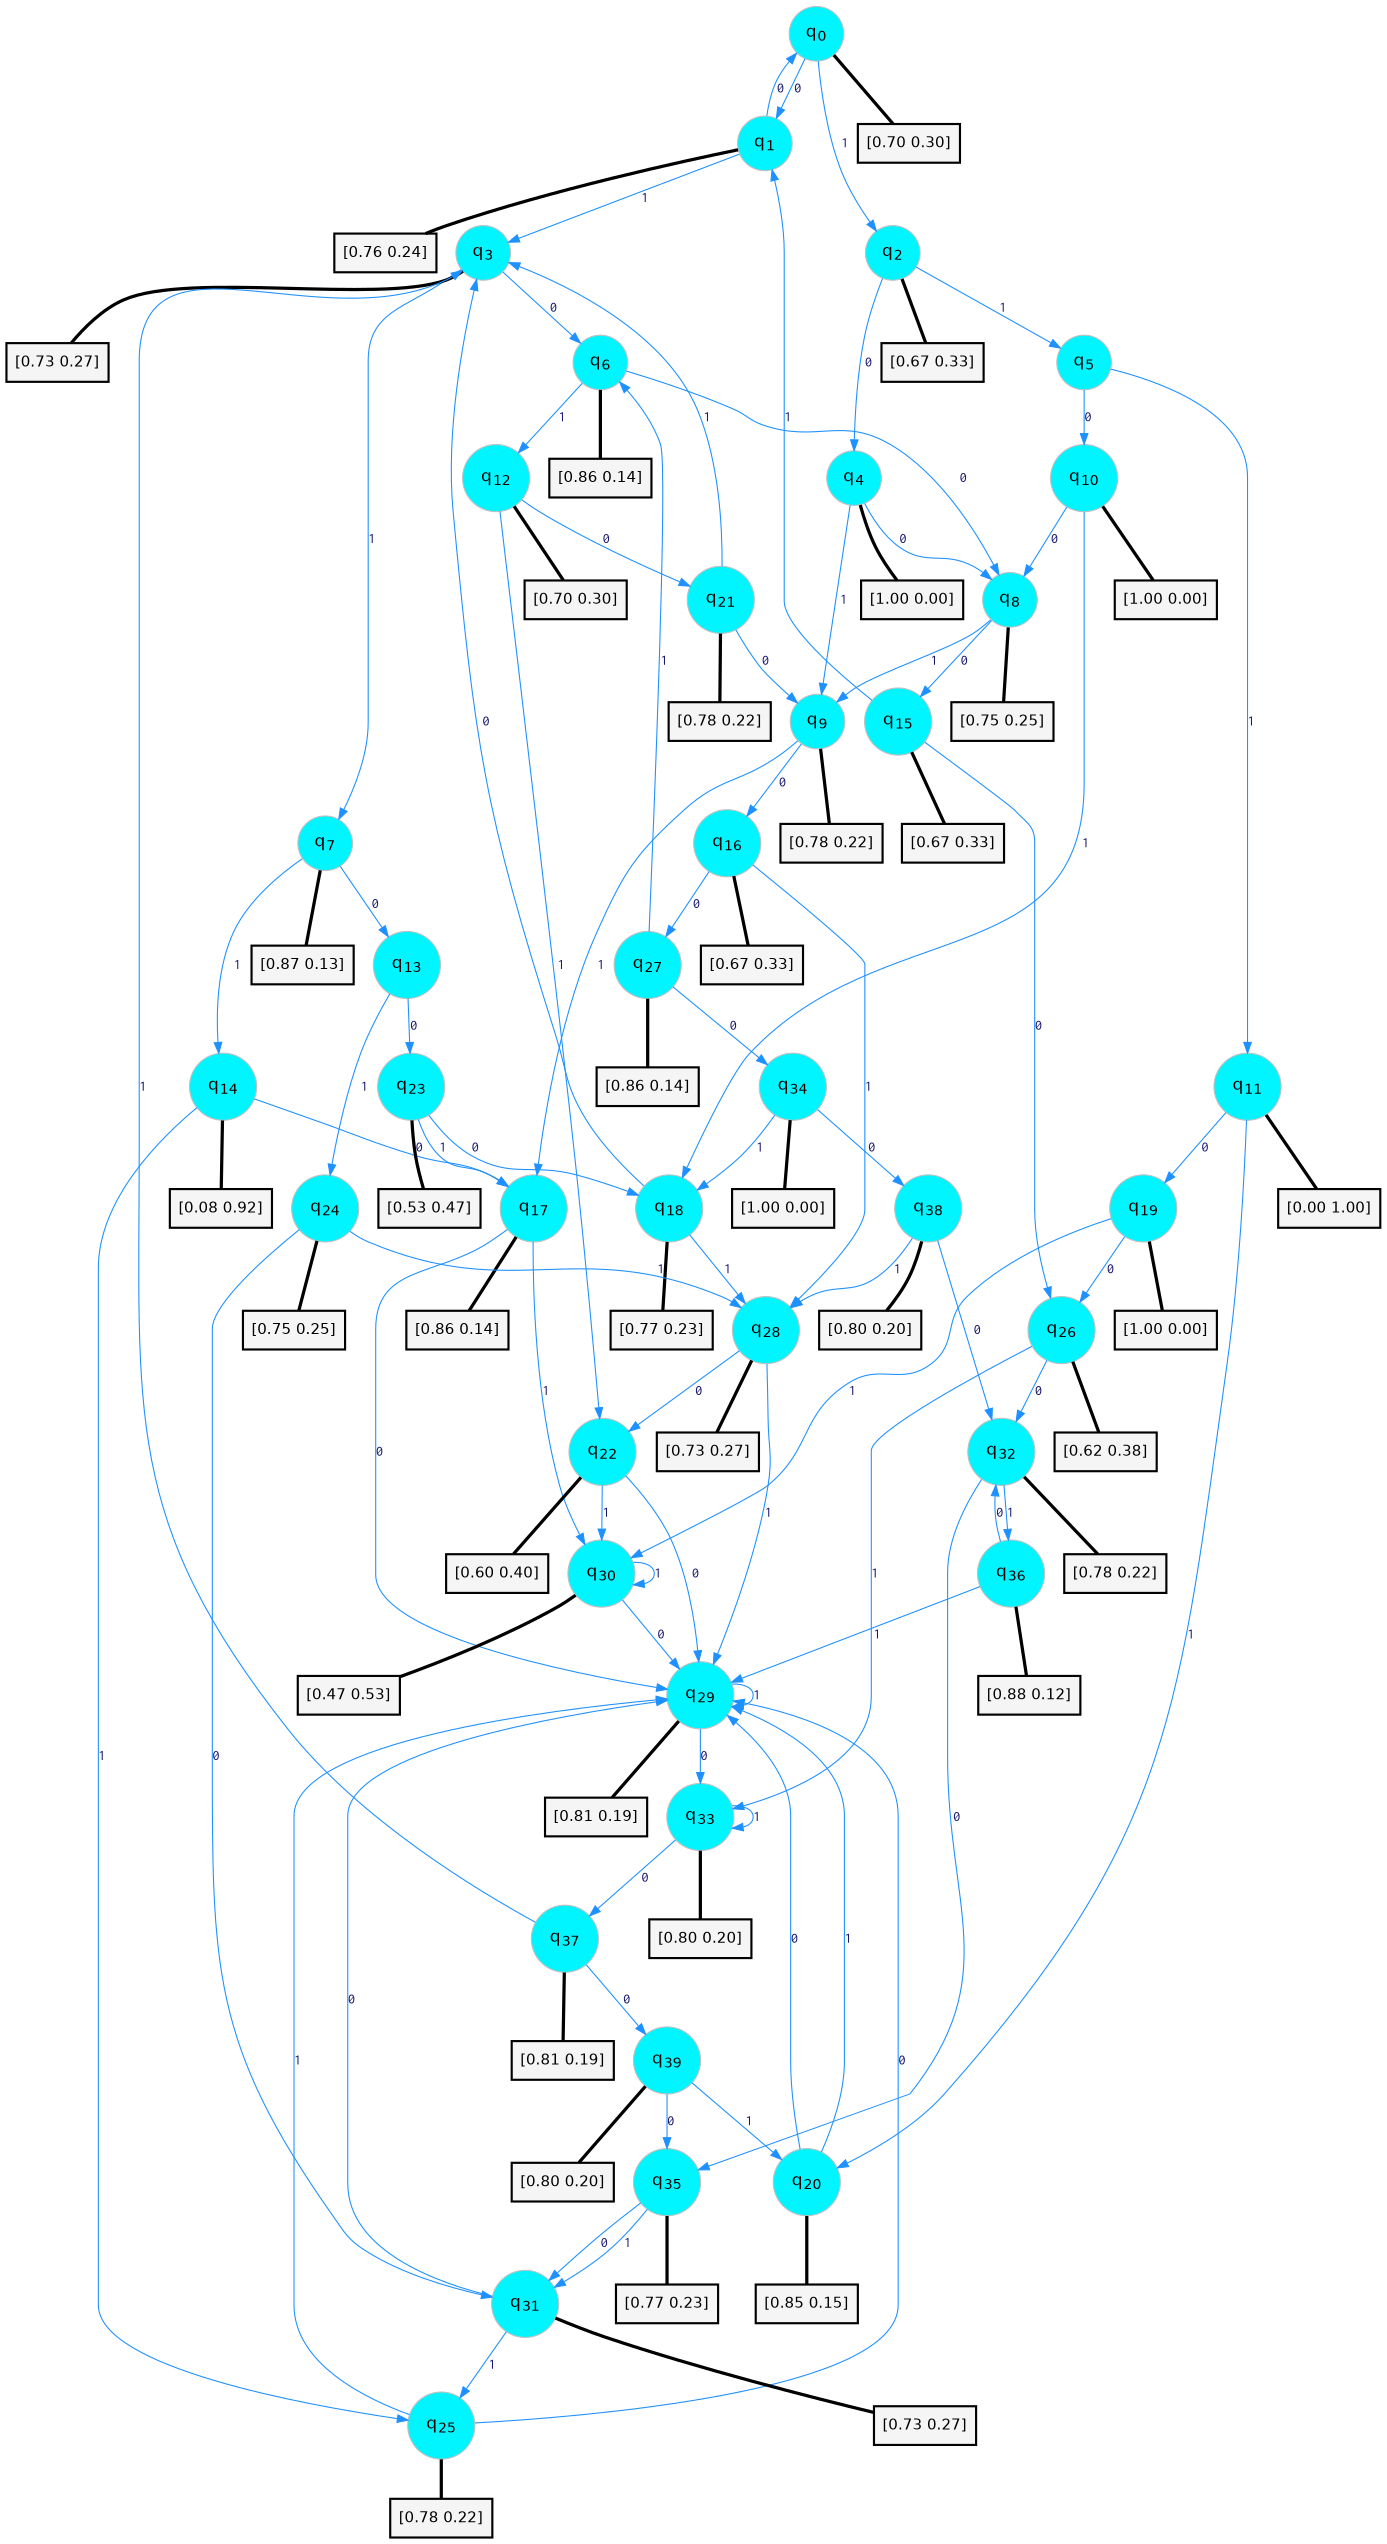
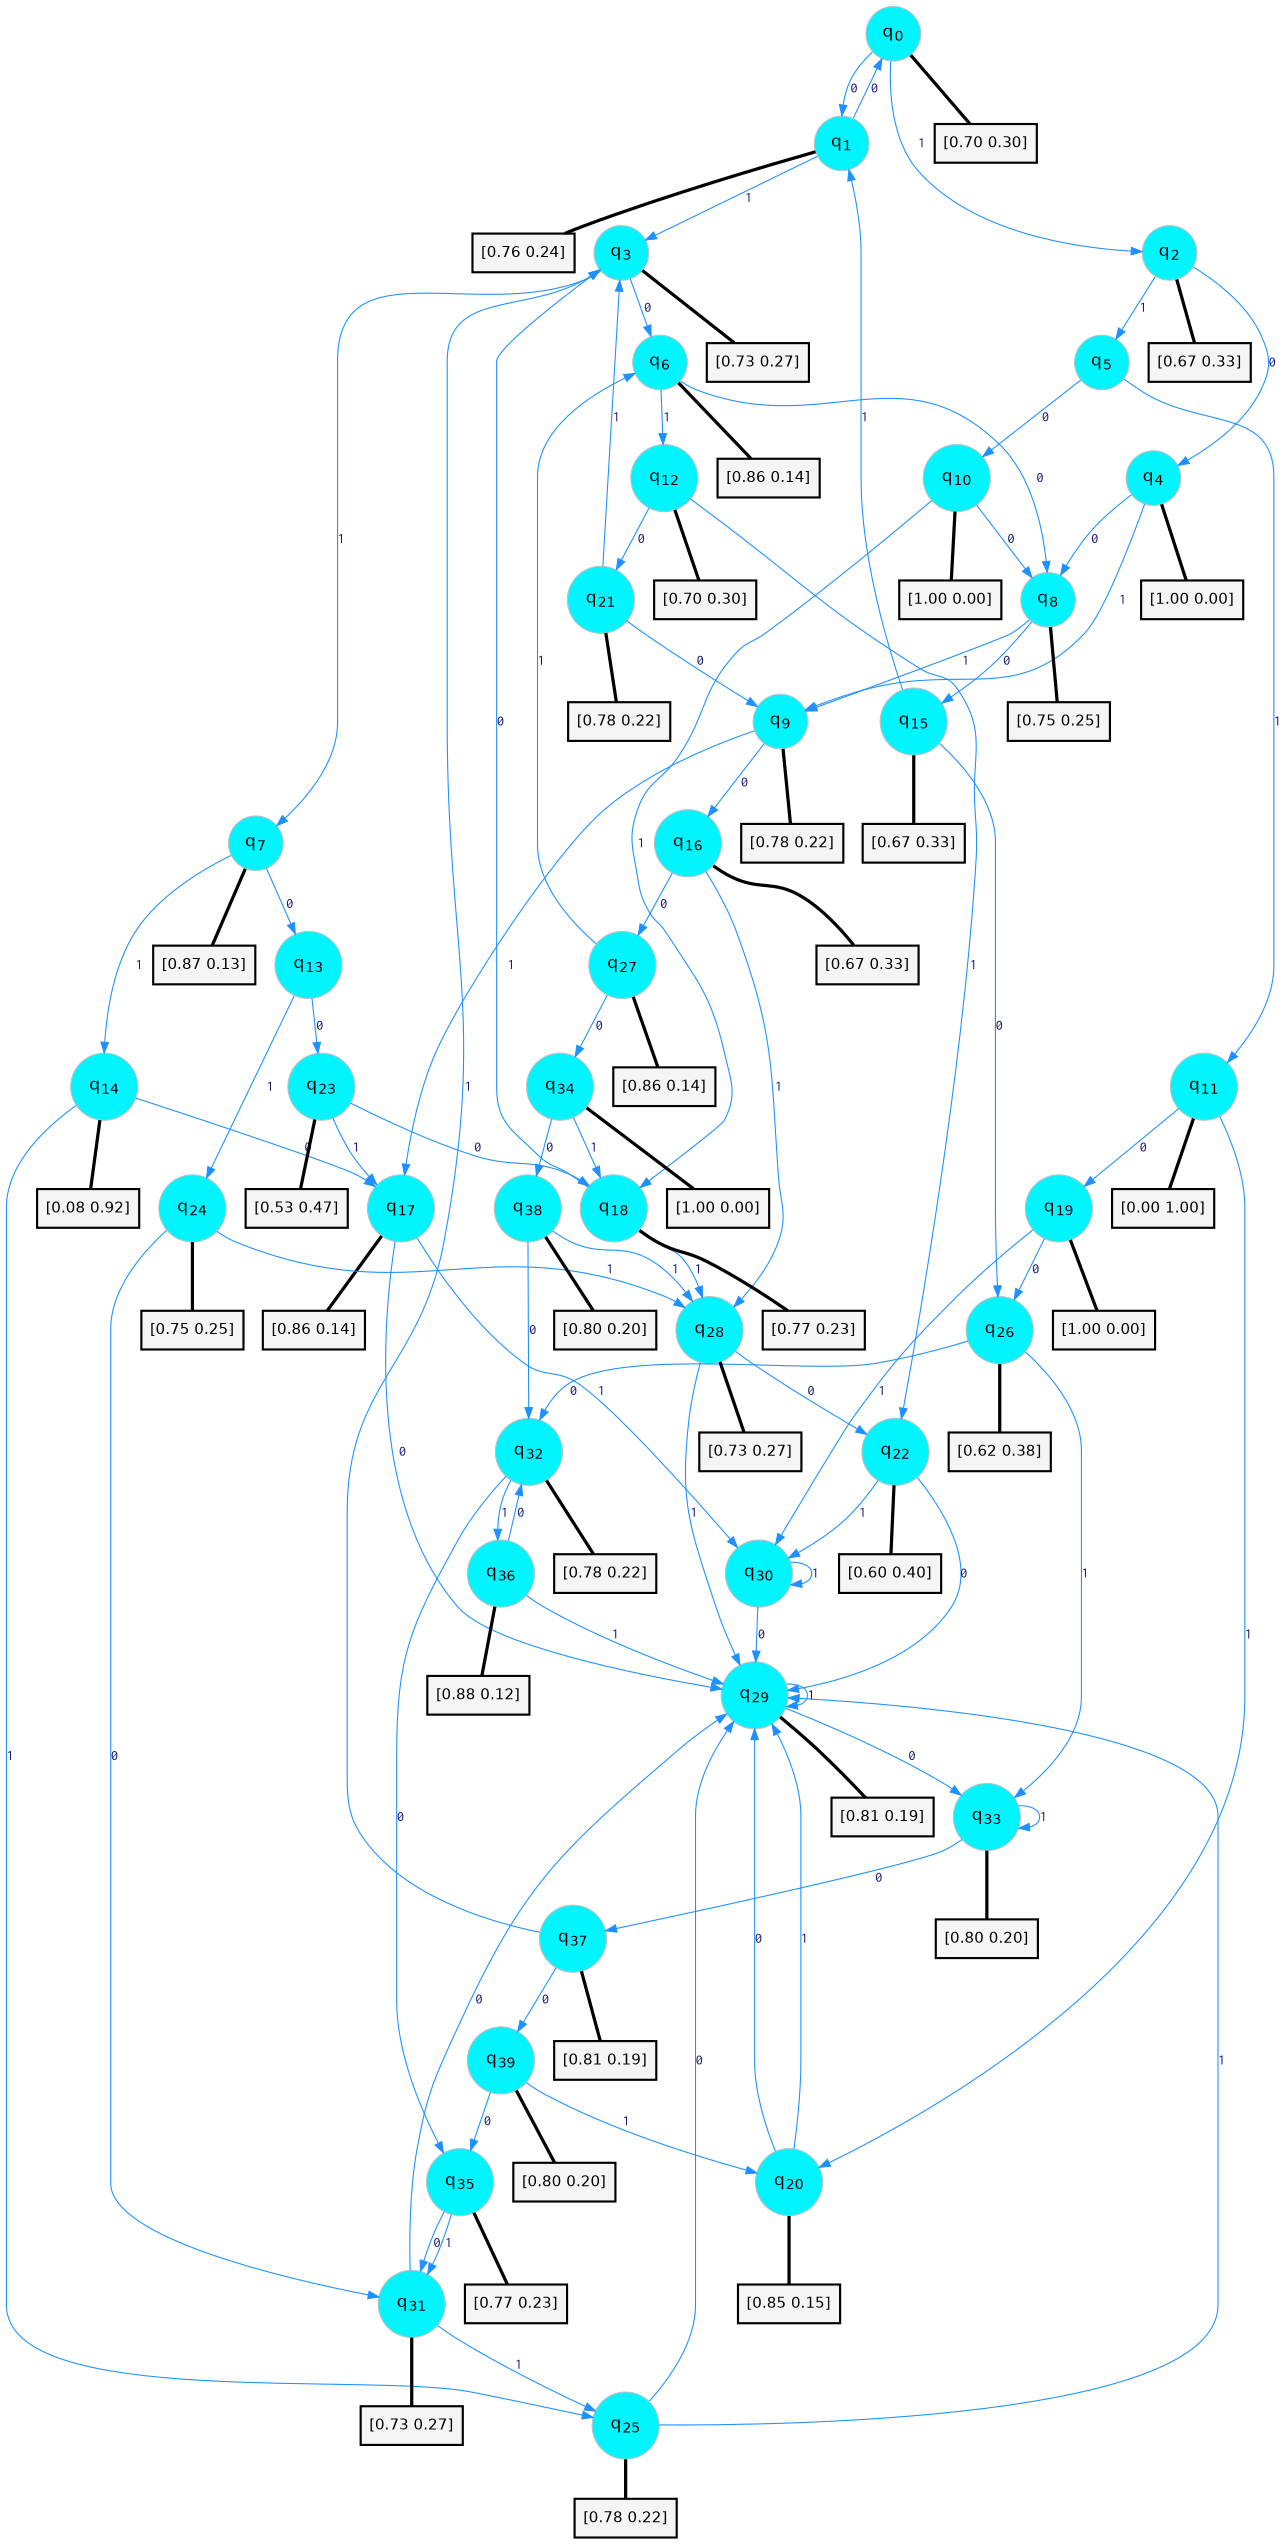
node "[0.47 0.53]": removed
